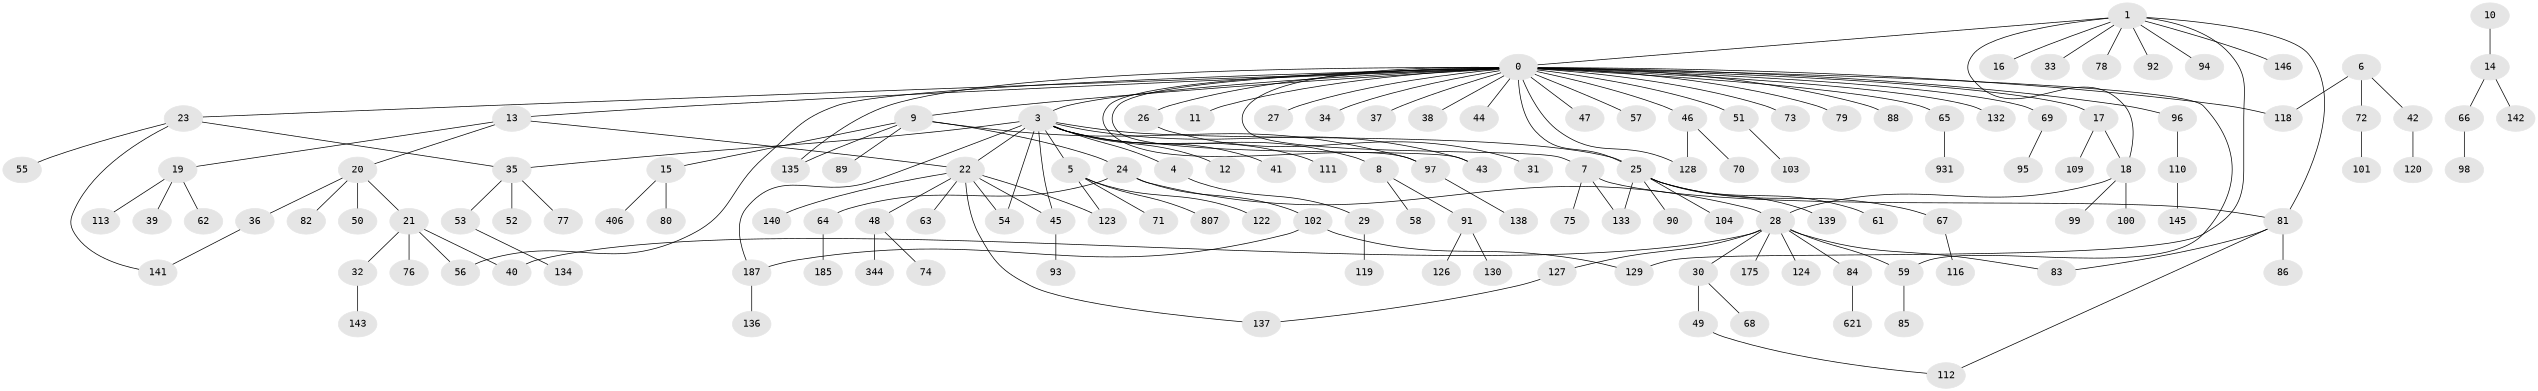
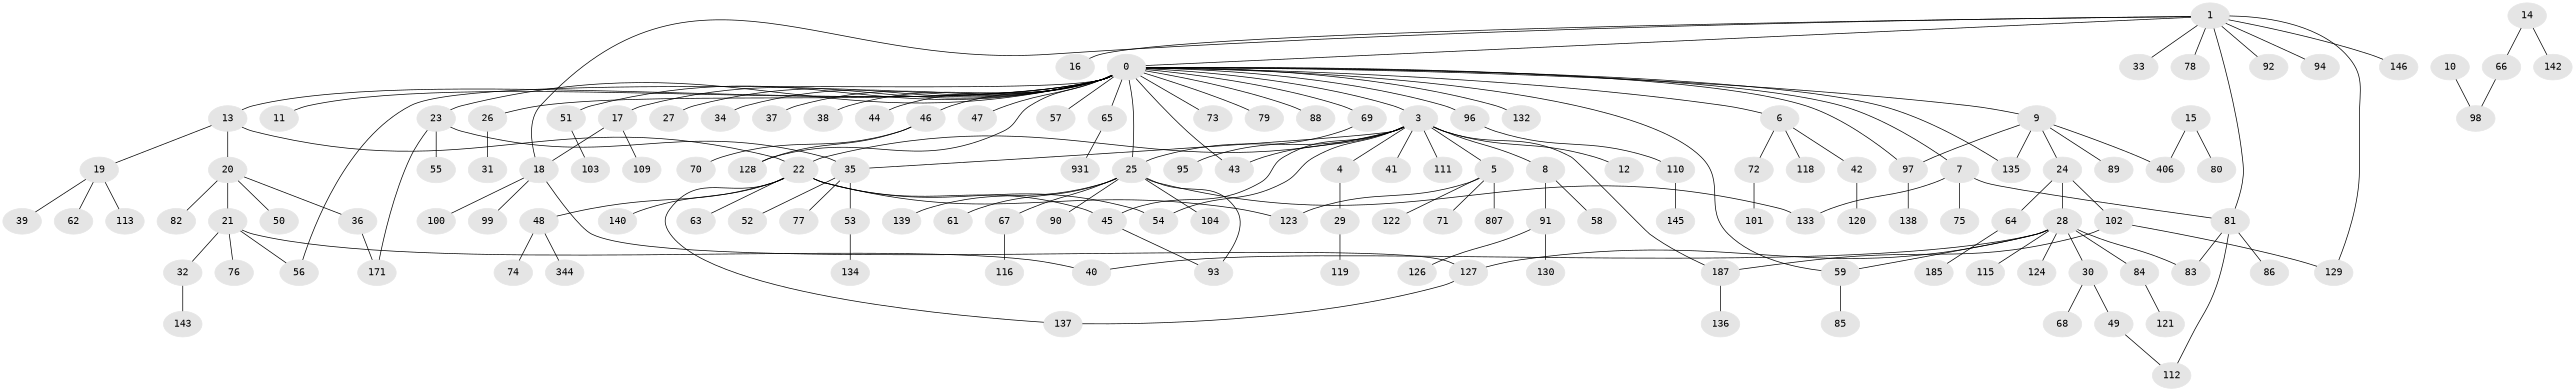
edge "10" -- "14": now "10" -- "98"
edge "0" -- "118": now "0" -- "6"
edge "9" -- "15": now "9" -- "406"
edge "18" -- "28": now "18" -- "127"
edge "25" -- "93": added
node "141": label "141" -> "171"
node "175": label "175" -> "115"
node "621": label "621" -> "121"
